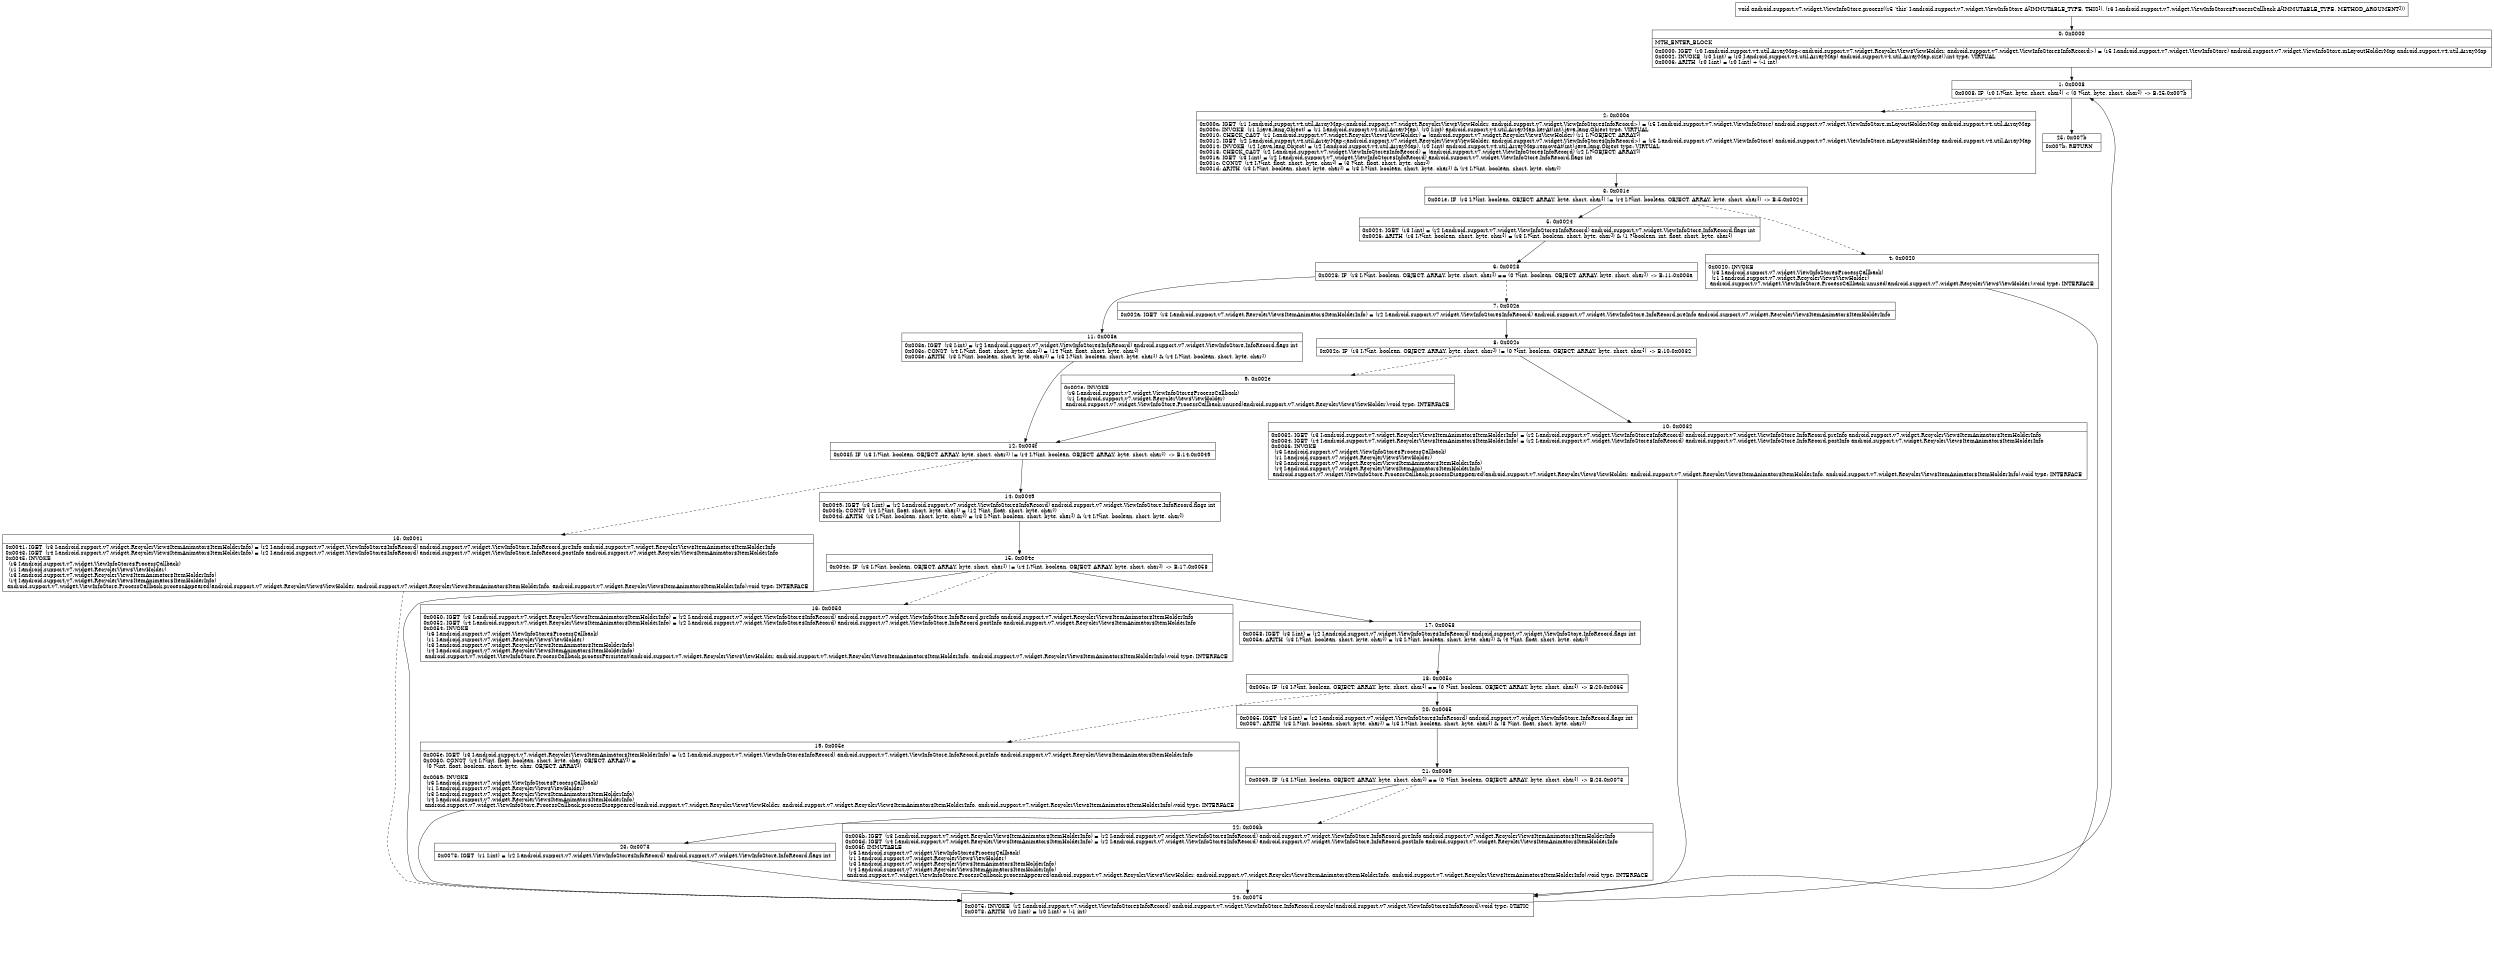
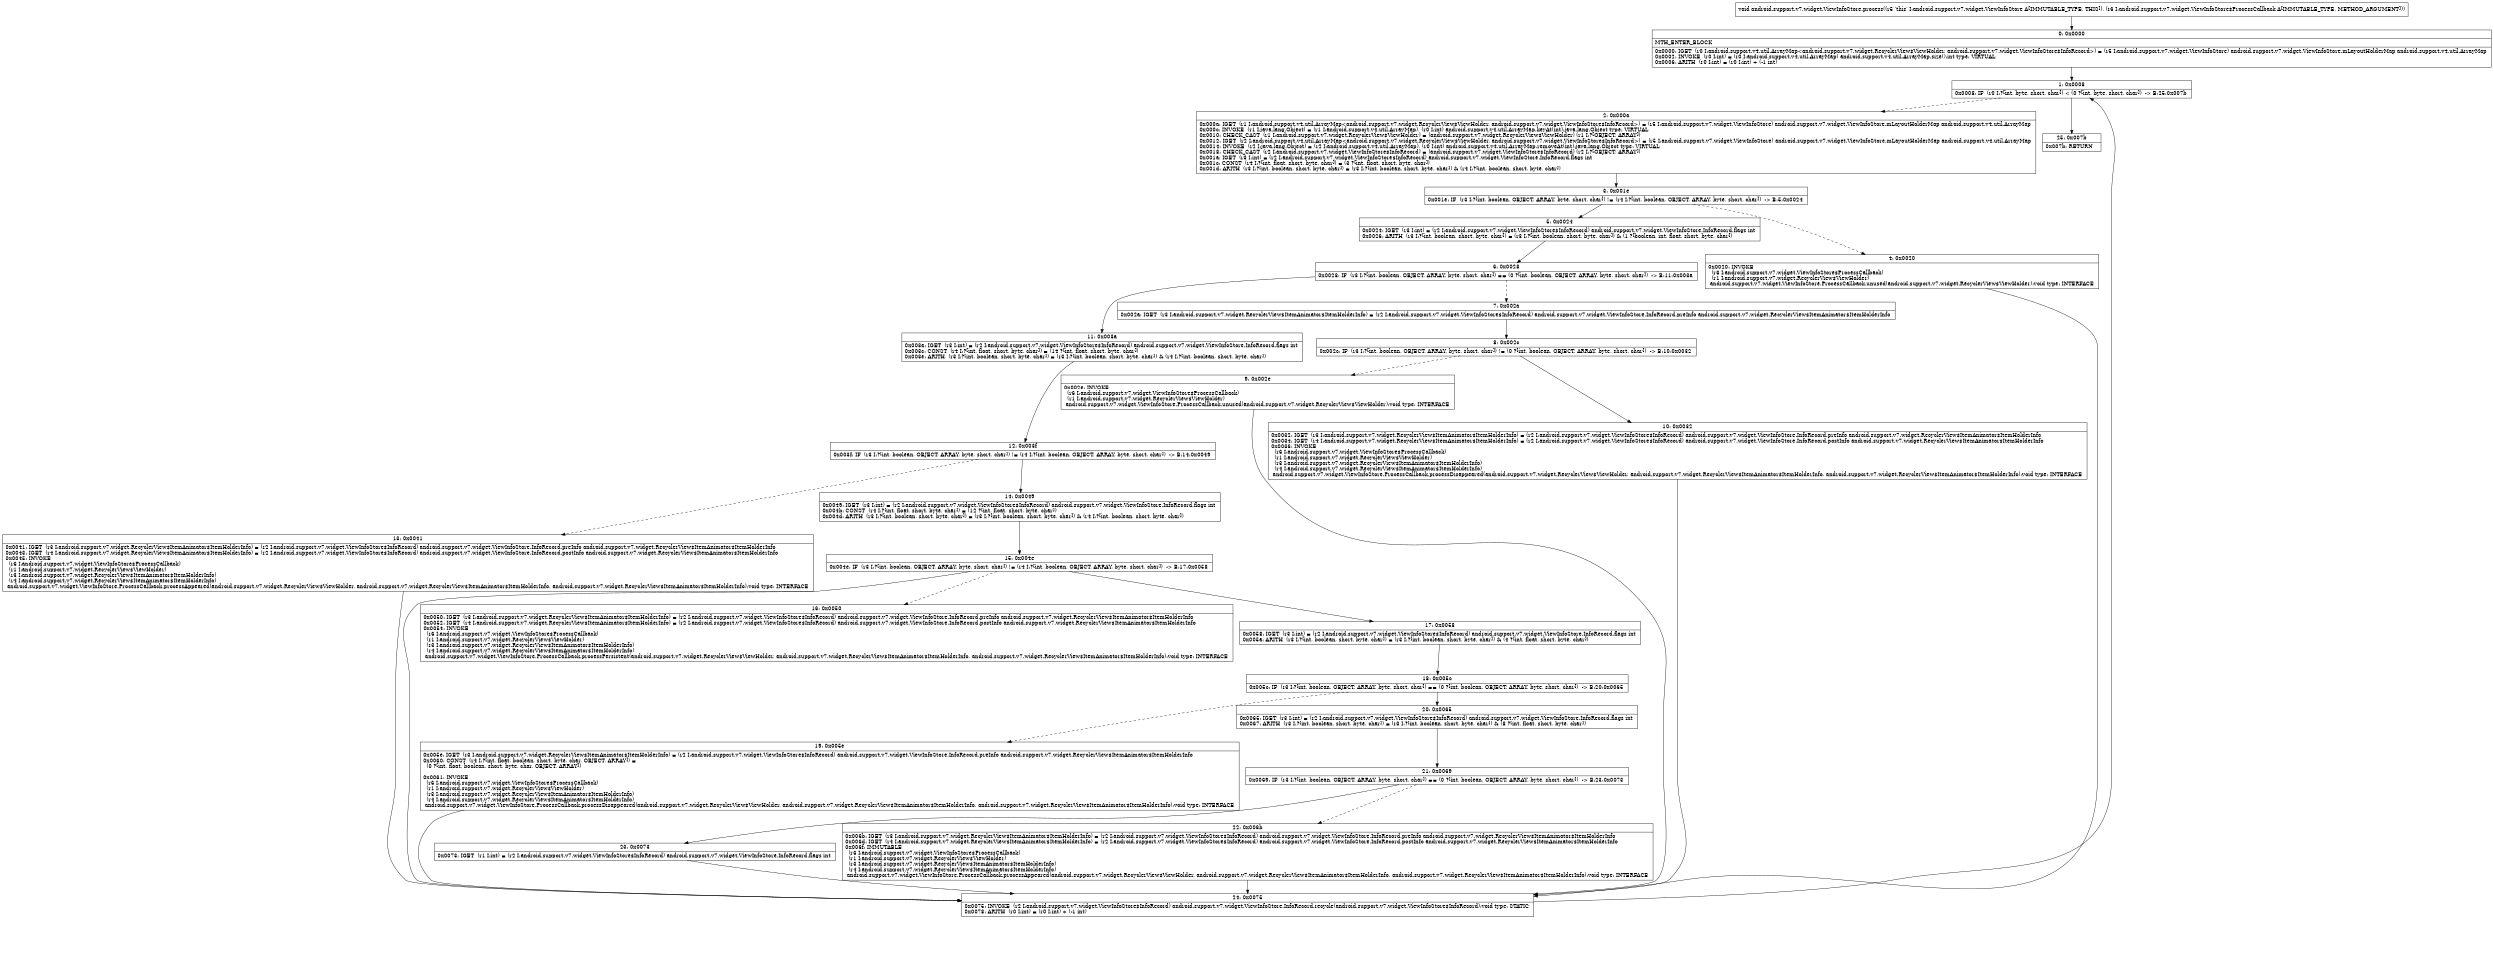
edge "9: 0x002e" -> "12: 0x003f": now "9: 0x002e" -> "24: 0x0075"
node "19: 0x005e": text "0x0069: INVOKE" -> "0x0061: INVOKE"
edge "13: 0x0041" -> "24: 0x0075": style dashed -> solid
